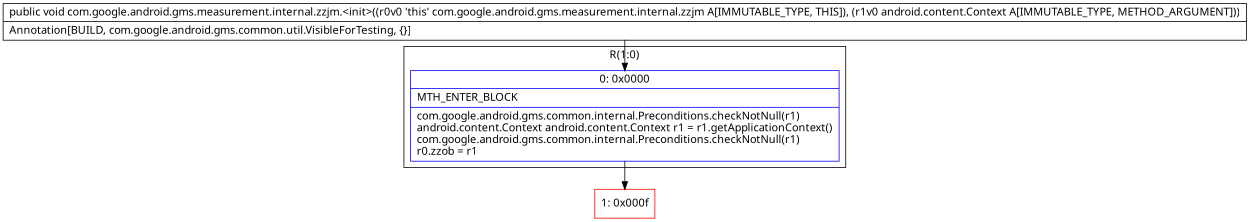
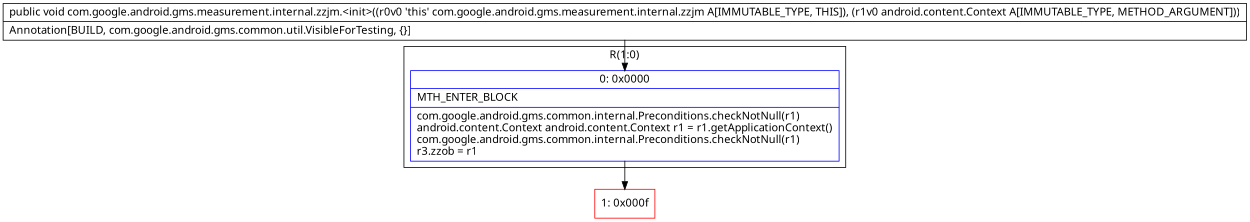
node "0: 0x0000": text "r0.zzob = r1" -> "r3.zzob = r1"
